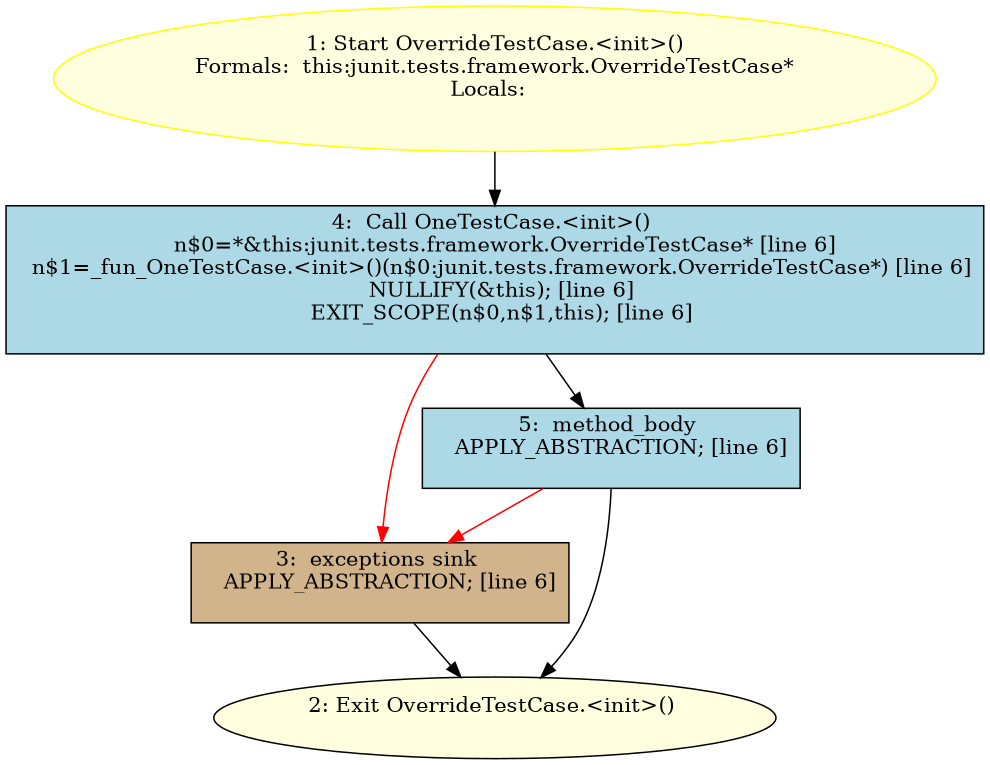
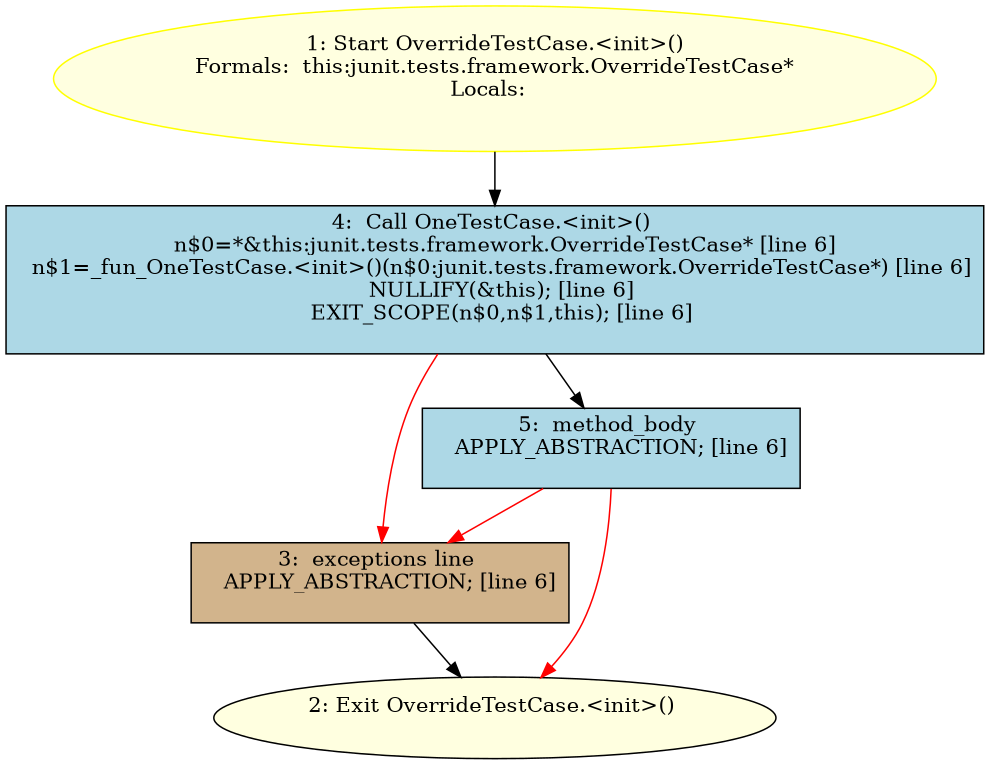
node "3:  exceptions sink APPLY_ABSTRACTION; [line 6]": label "3:  exceptions sink APPLY_ABSTRACTION; [line 6]" -> "3:  exceptions line APPLY_ABSTRACTION; [line 6]"
edge "5:  method_body APPLY_ABSTRACTION; [line 6]" -> "2: Exit OverrideTestCase.<init>()": color black -> red
